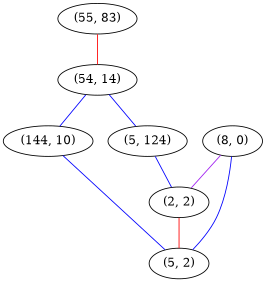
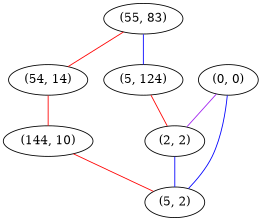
edge "(54, 14)" -- "(5, 124)": now "(55, 83)" -- "(5, 124)"
edge "(54, 14)" -- "(144, 10)": color blue -> red
node "(8, 0)": label "(8, 0)" -> "(0, 0)"
edge "(5, 124)" -- "(2, 2)": color blue -> red
edge "(144, 10)" -- "(5, 2)": color blue -> red
edge "(2, 2)" -- "(5, 2)": color red -> blue
